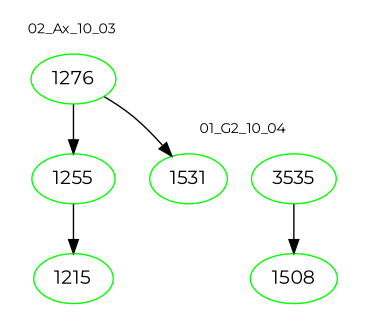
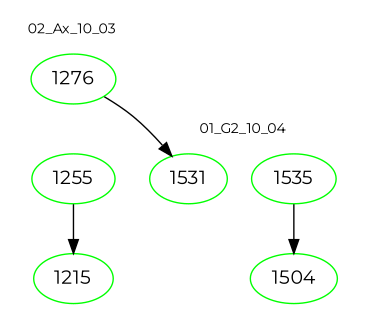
edge "1276" -> "1255": removed
node "3535": label "3535" -> "1535"
node "1508": label "1508" -> "1504"
